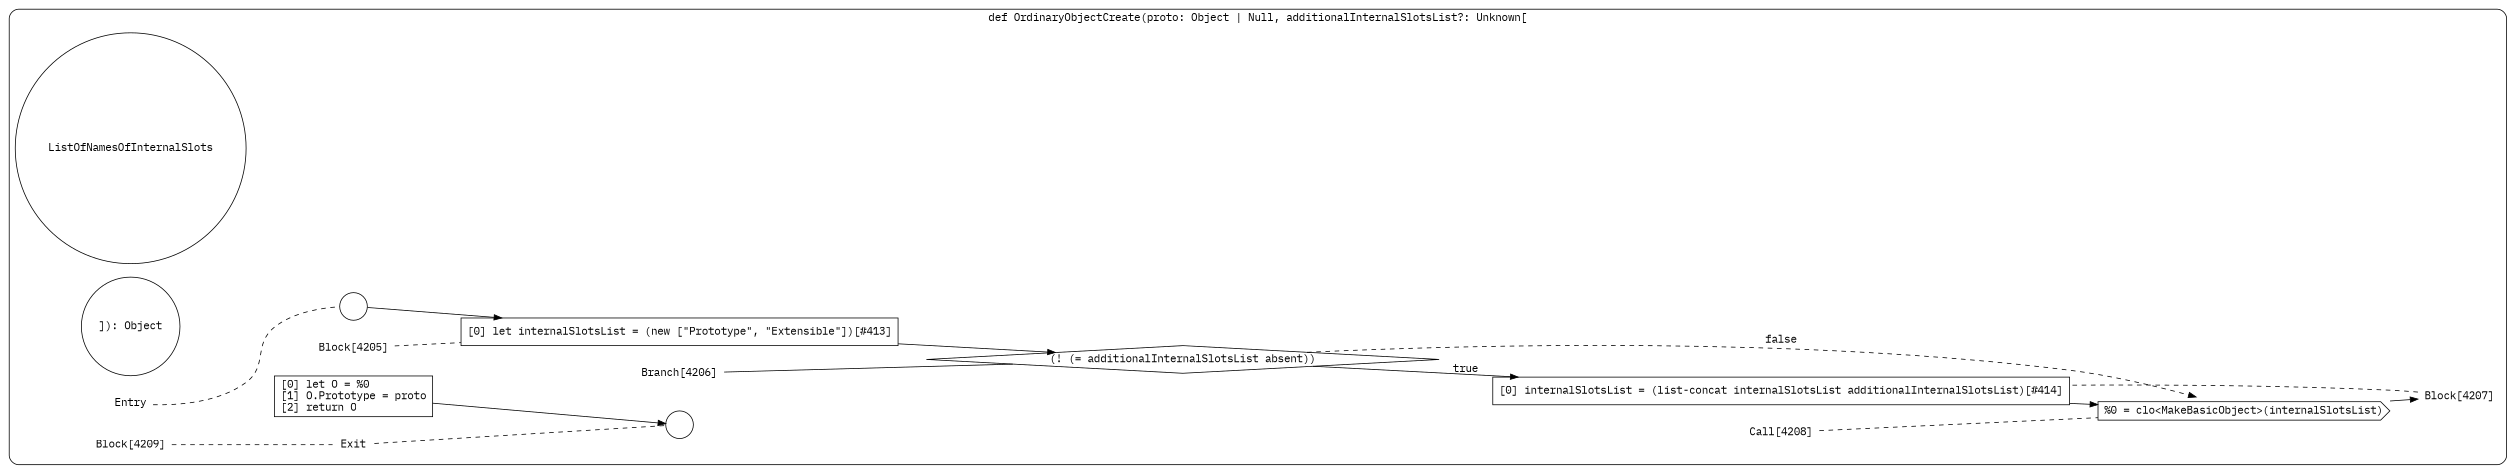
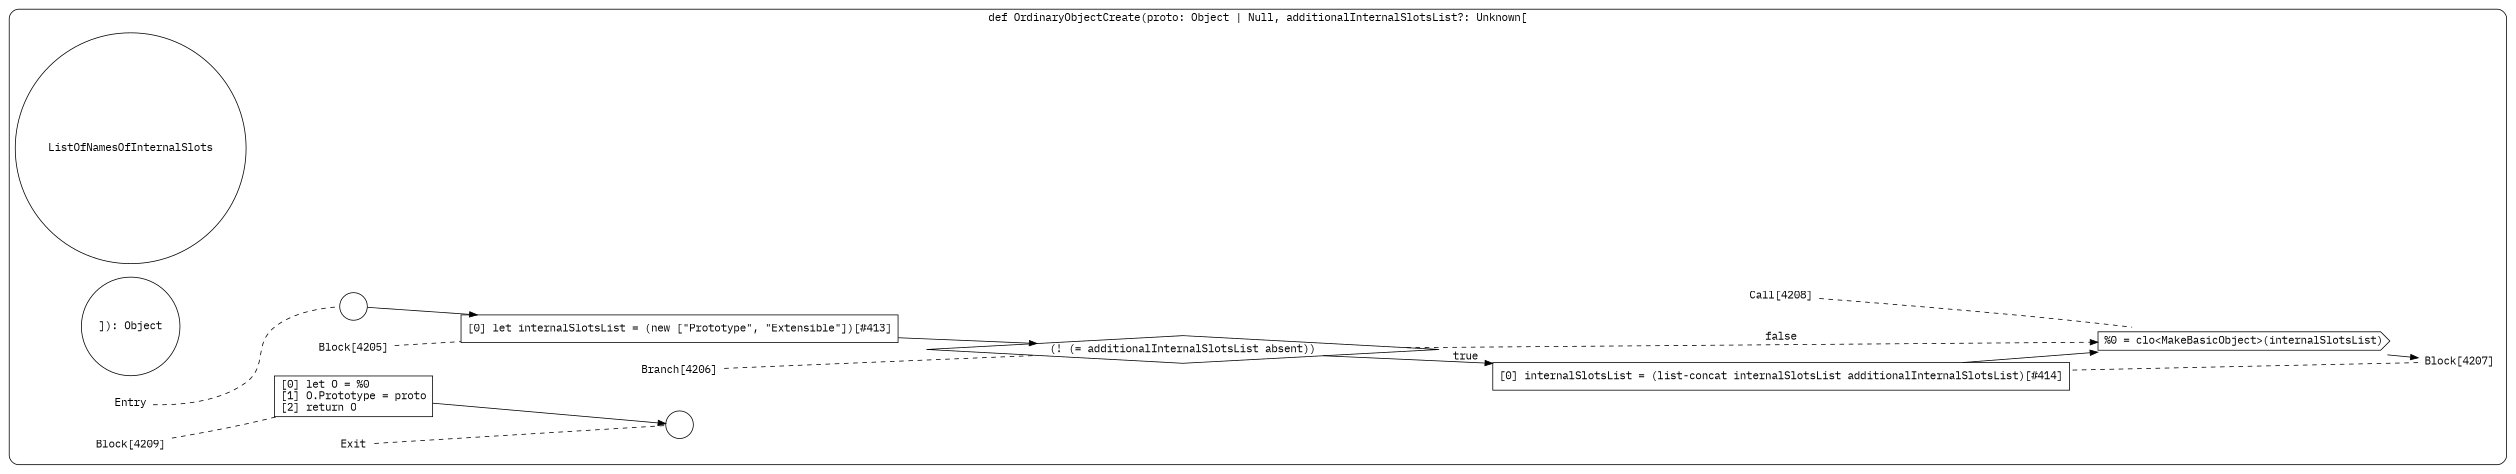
edge "(! (= additionalInternalSlotsList absent))" -- "Branch[4206]": style solid -> dashed
edge "Block[4209]" -- "Exit": now "Block[4209]" -- "[0] let O = %0"
